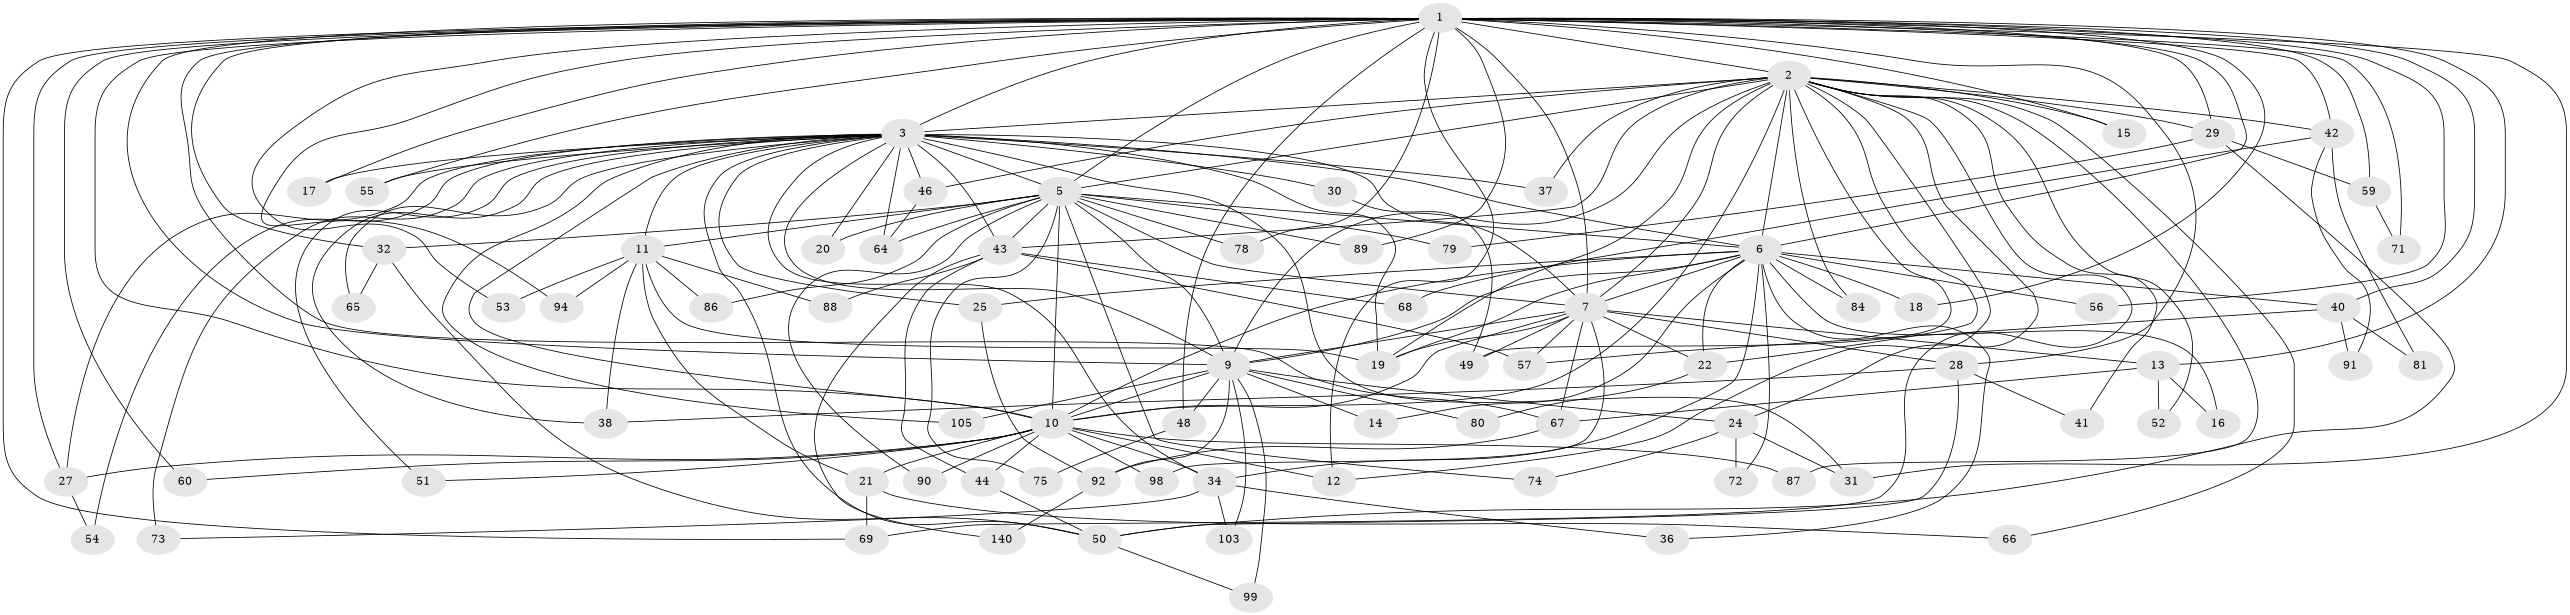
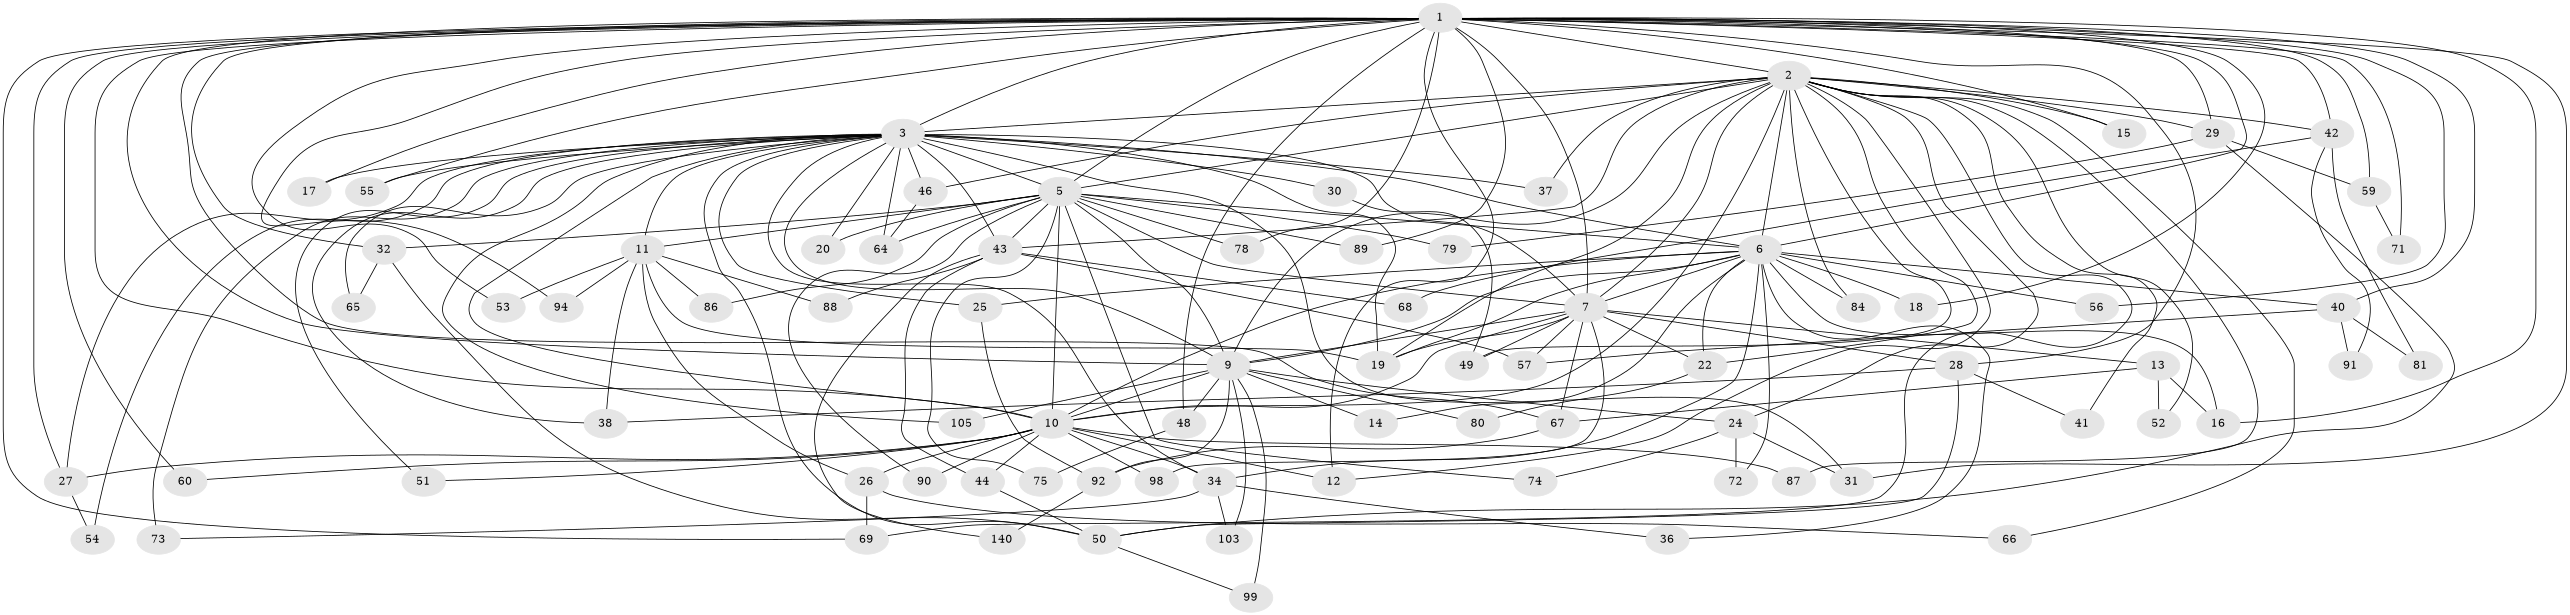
edge "1" -- "13": now "1" -- "16"
node "21": label "21" -> "26"
